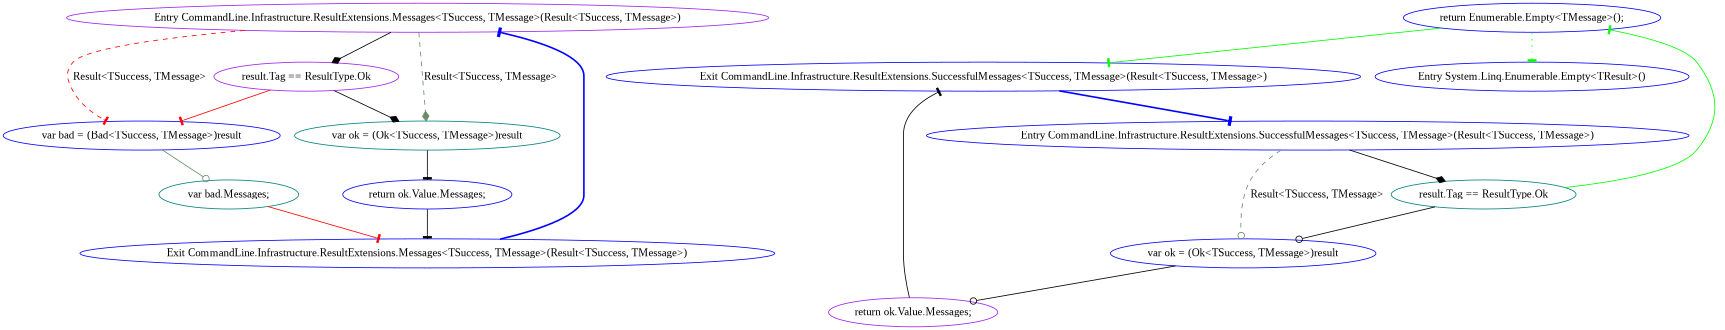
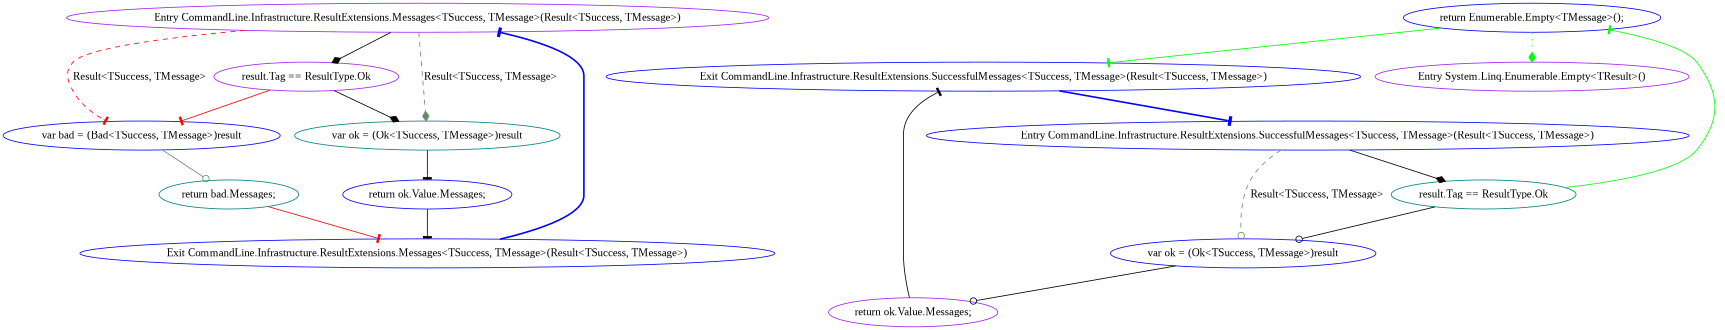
edge "return Enumerable.Empty<TMessage>();" -> "Entry System.Linq.Enumerable.Empty<TResult>()": arrowhead tee -> diamond
node "Entry System.Linq.Enumerable.Empty<TResult>()": color blue -> purple
node "var bad.Messages;": label "var bad.Messages;" -> "return bad.Messages;"
